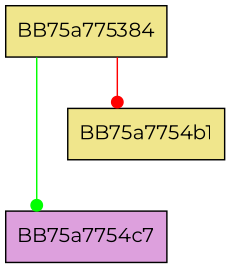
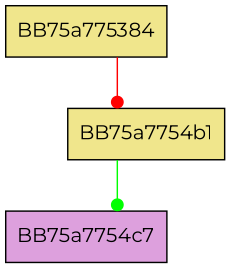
edge "BB75a775384" -> "BB75a7754c7": now "BB75a7754b1" -> "BB75a7754c7"
